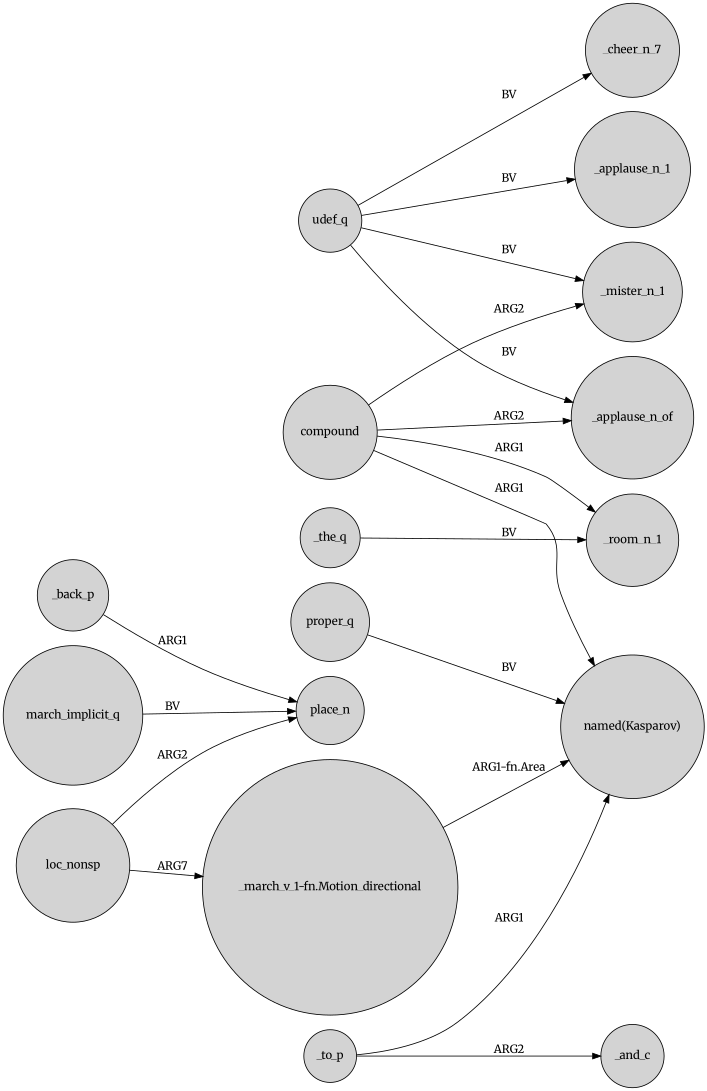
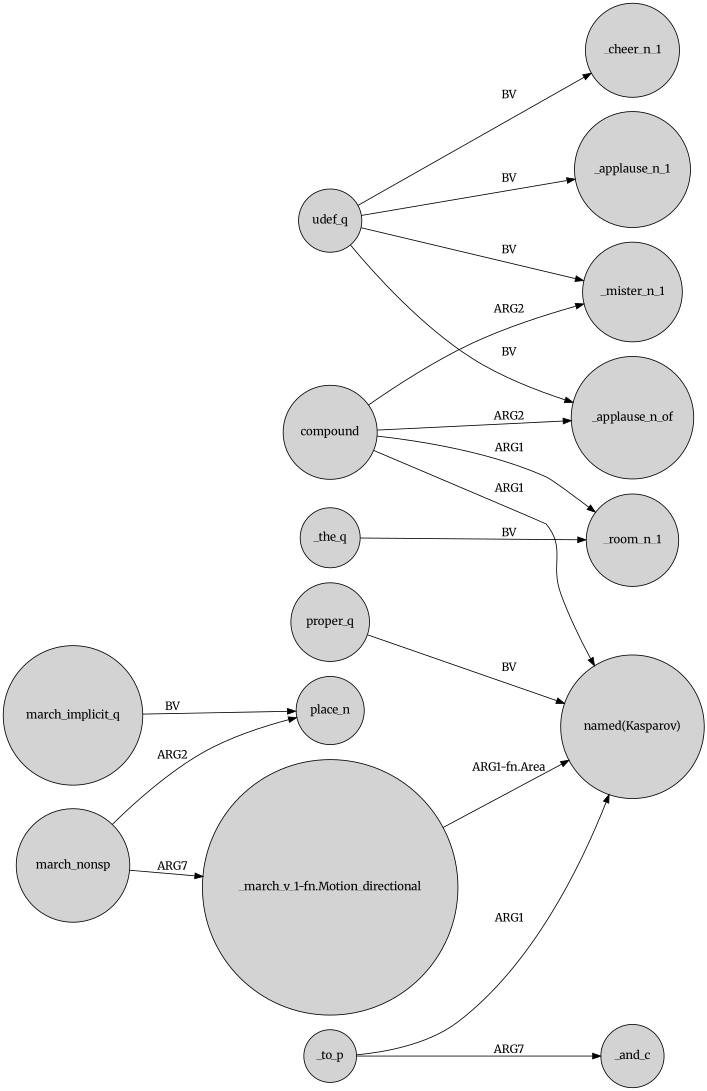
node "_cheer_n_7": label "_cheer_n_7" -> "_cheer_n_1"
node "_back_p": removed
node "loc_nonsp": label "loc_nonsp" -> "march_nonsp"
edge "_to_p" -> "_and_c": label "ARG2" -> "ARG7"
